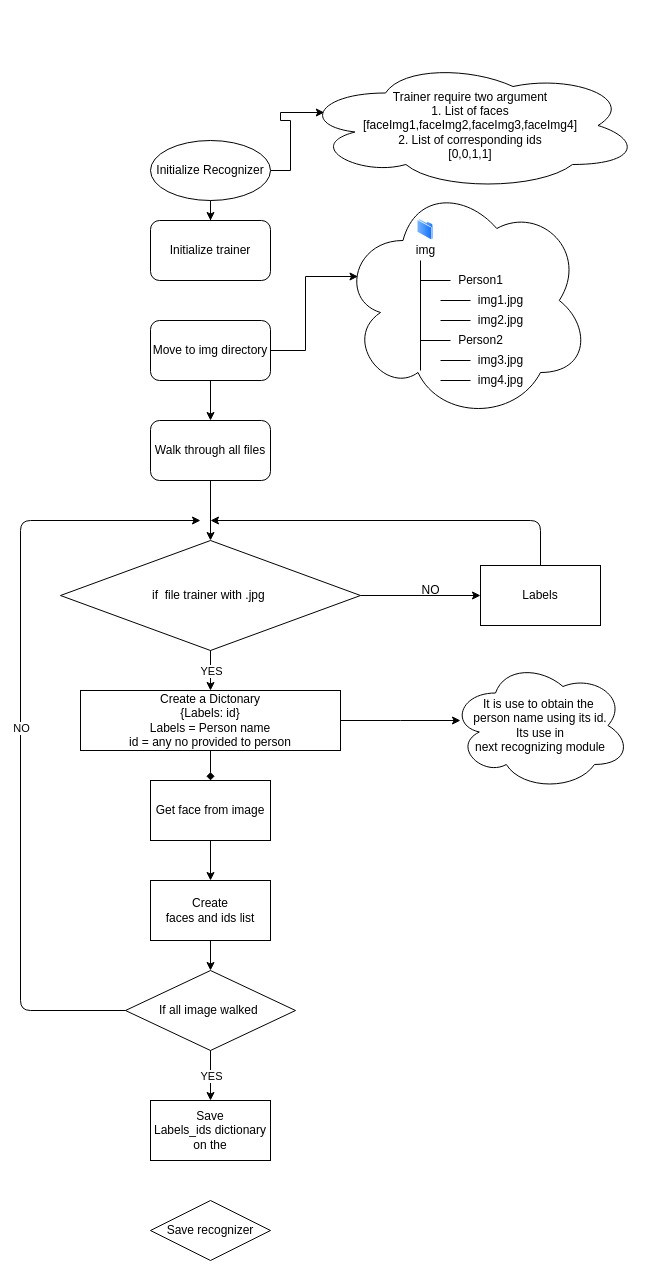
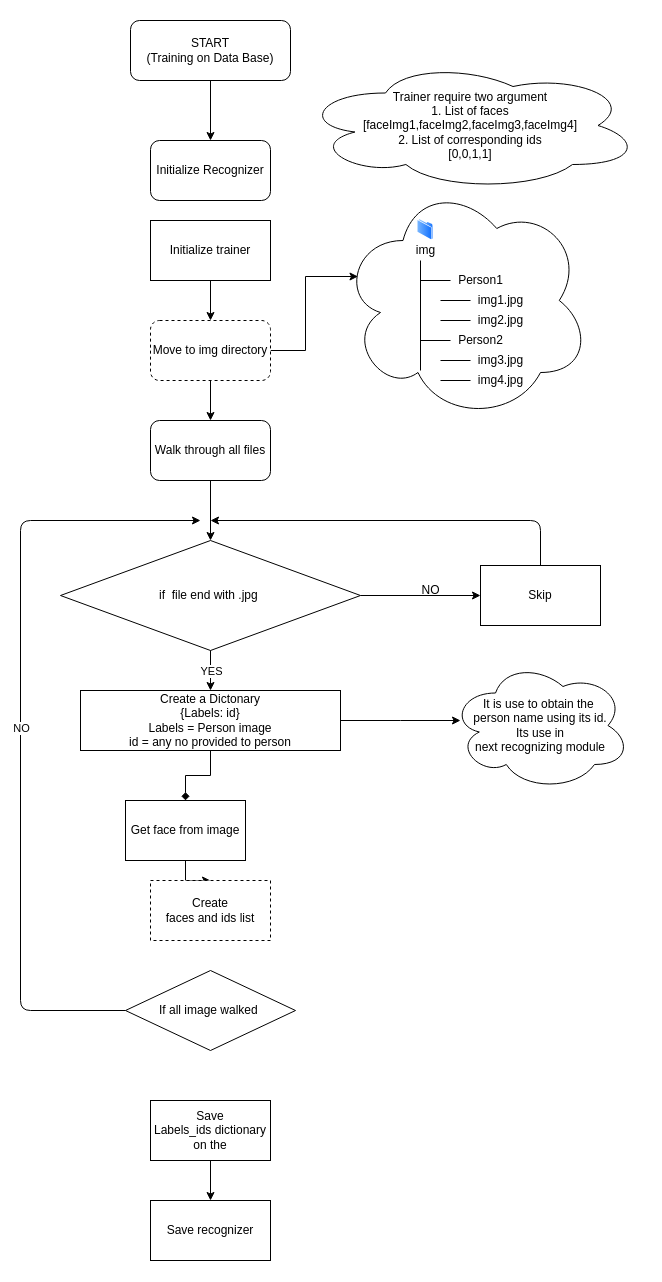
node "START (Training on Data Base)": added
edge "START (Training on Data Base)" -> "Initialize Recognizer": added
edge "Initialize Recognizer" -> "Trainer require two argument 1. List of faces [faceImg1,faceImg2,faceImg3,faceImg4] 2. List of corresponding ids [0,0,1,1]": removed
node "Initialize Recognizer": shape ellipse -> rounded rectangle
edge "Initialize Recognizer" -> "Initialize trainer": removed
node "Initialize trainer": shape rounded rectangle -> rectangle
edge "Initialize trainer" -> "Move to img directory": added
node "Move to img directory": style solid -> dashed
node "if file trainer with .jpg": label "if file trainer with .jpg" -> "if file end with .jpg"
node "Labels": label "Labels" -> "Skip"
node "Create a Dictonary {Labels: id} Labels = Person name id = any no provided to person": label "Create a Dictonary {Labels: id} Labels = Person name id = any no provided to person" -> "Create a Dictonary {Labels: id} Labels = Person image id = any no provided to person"
node "Get face from image": moved (211, 811) -> (186, 831)
node "Create faces and ids list": style solid -> dashed
edge "Create faces and ids list" -> "If all image walked": removed
edge "If all image walked" -> "Save Labels_ids dictionary on the": removed, label "YES"
edge "Save Labels_ids dictionary on the" -> "Save recognizer": added
node "Save recognizer": shape diamond -> rectangle
